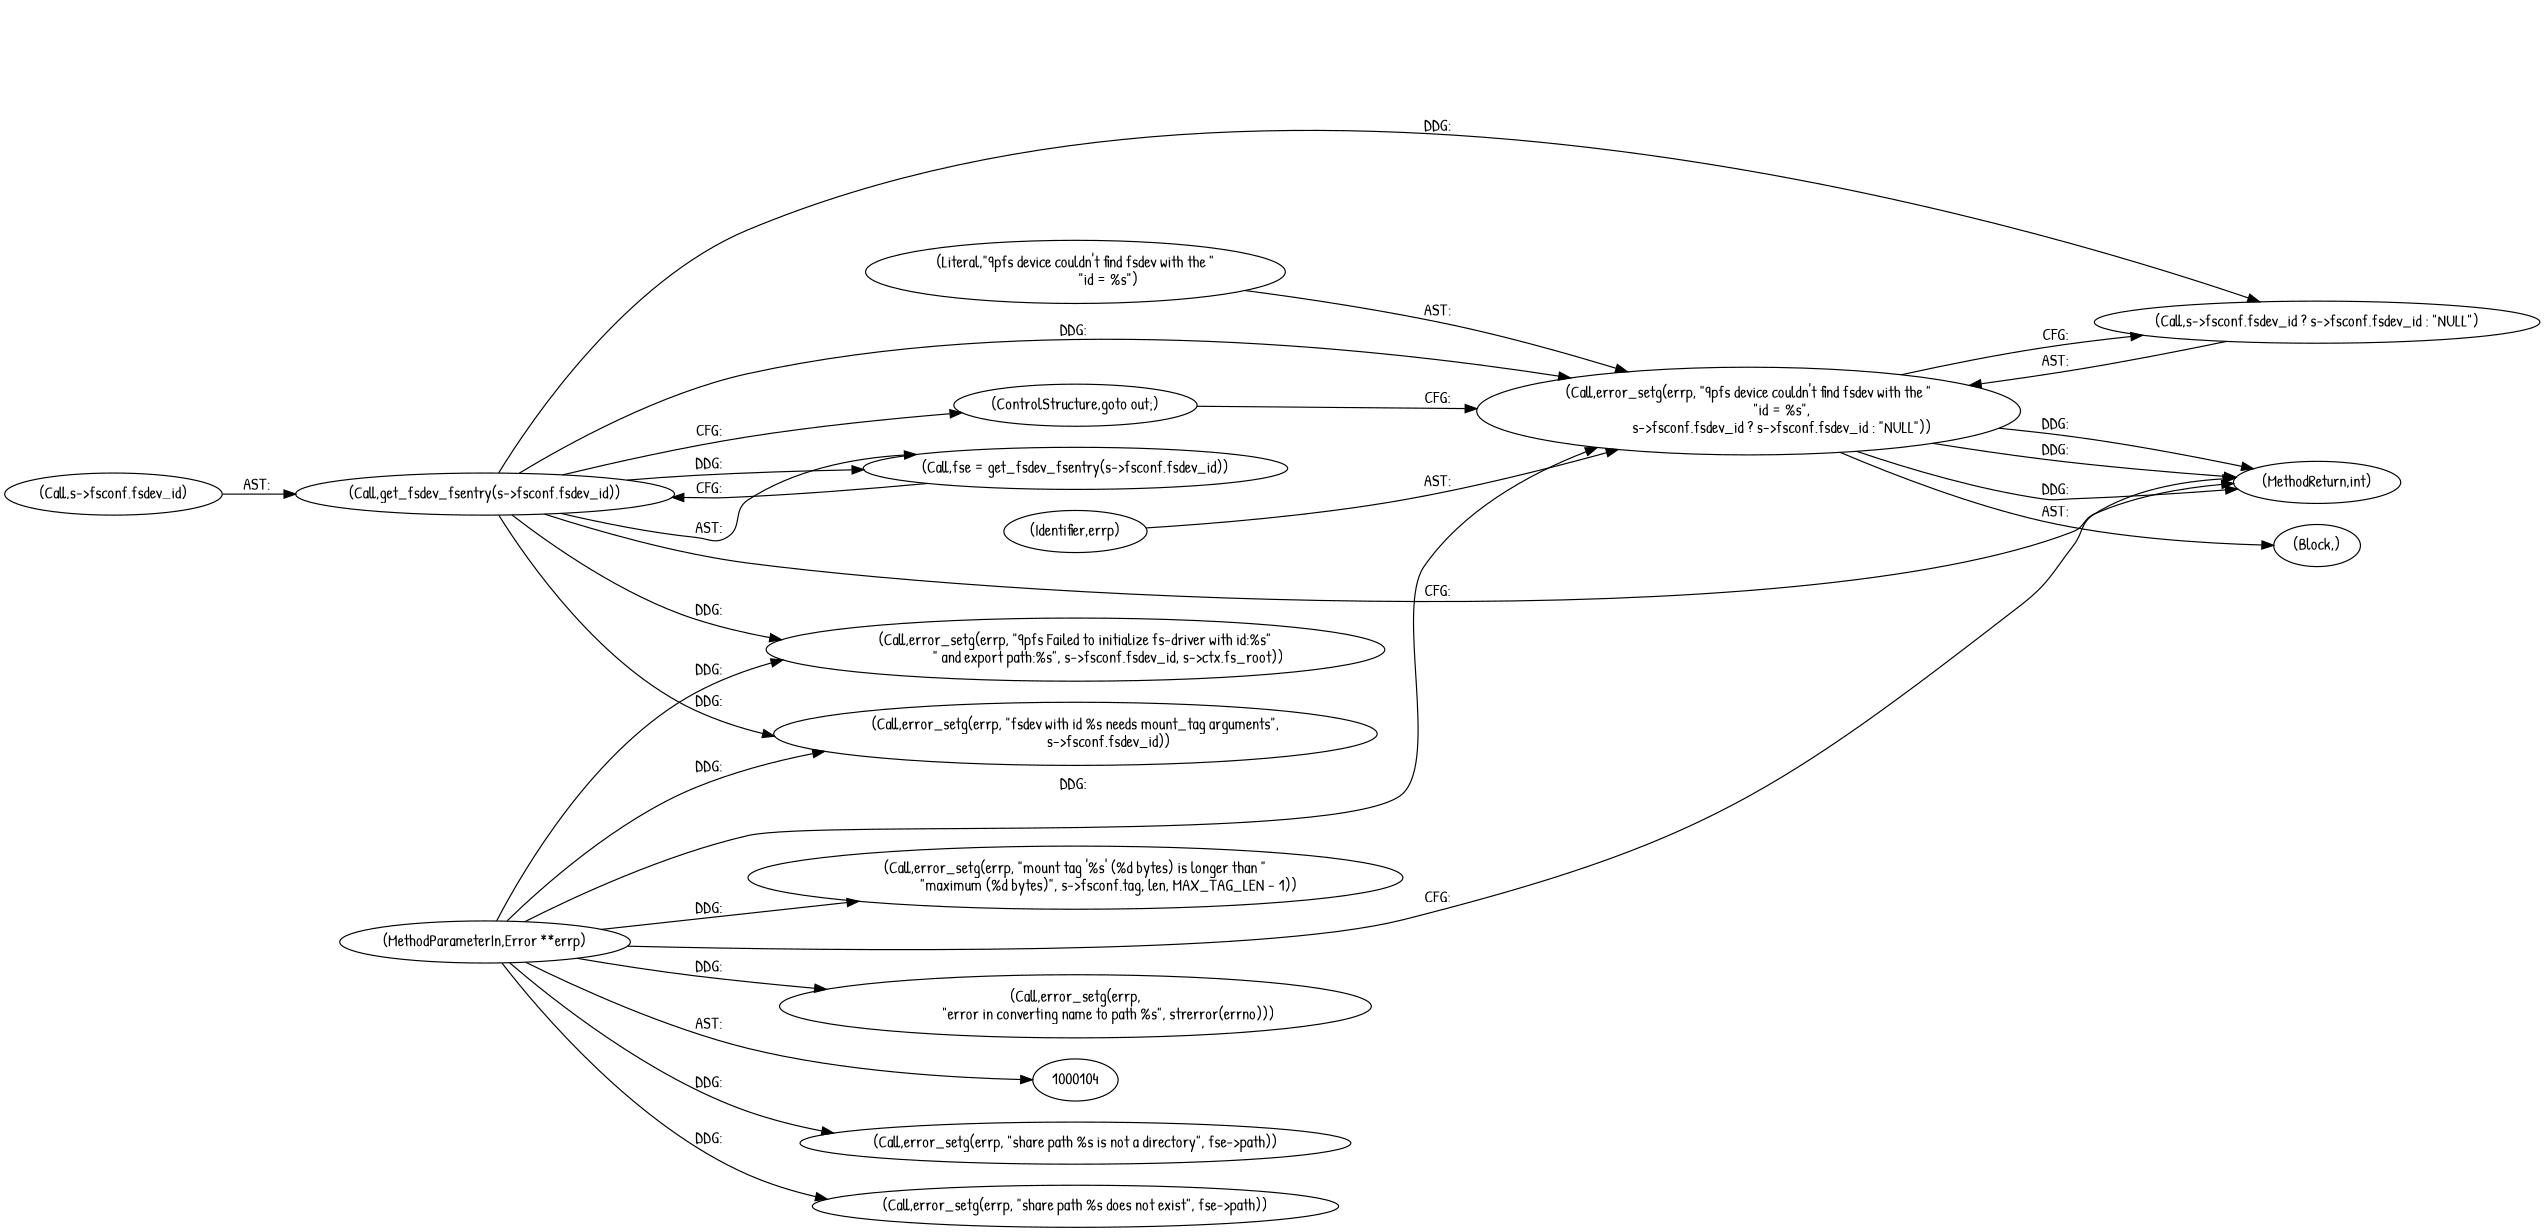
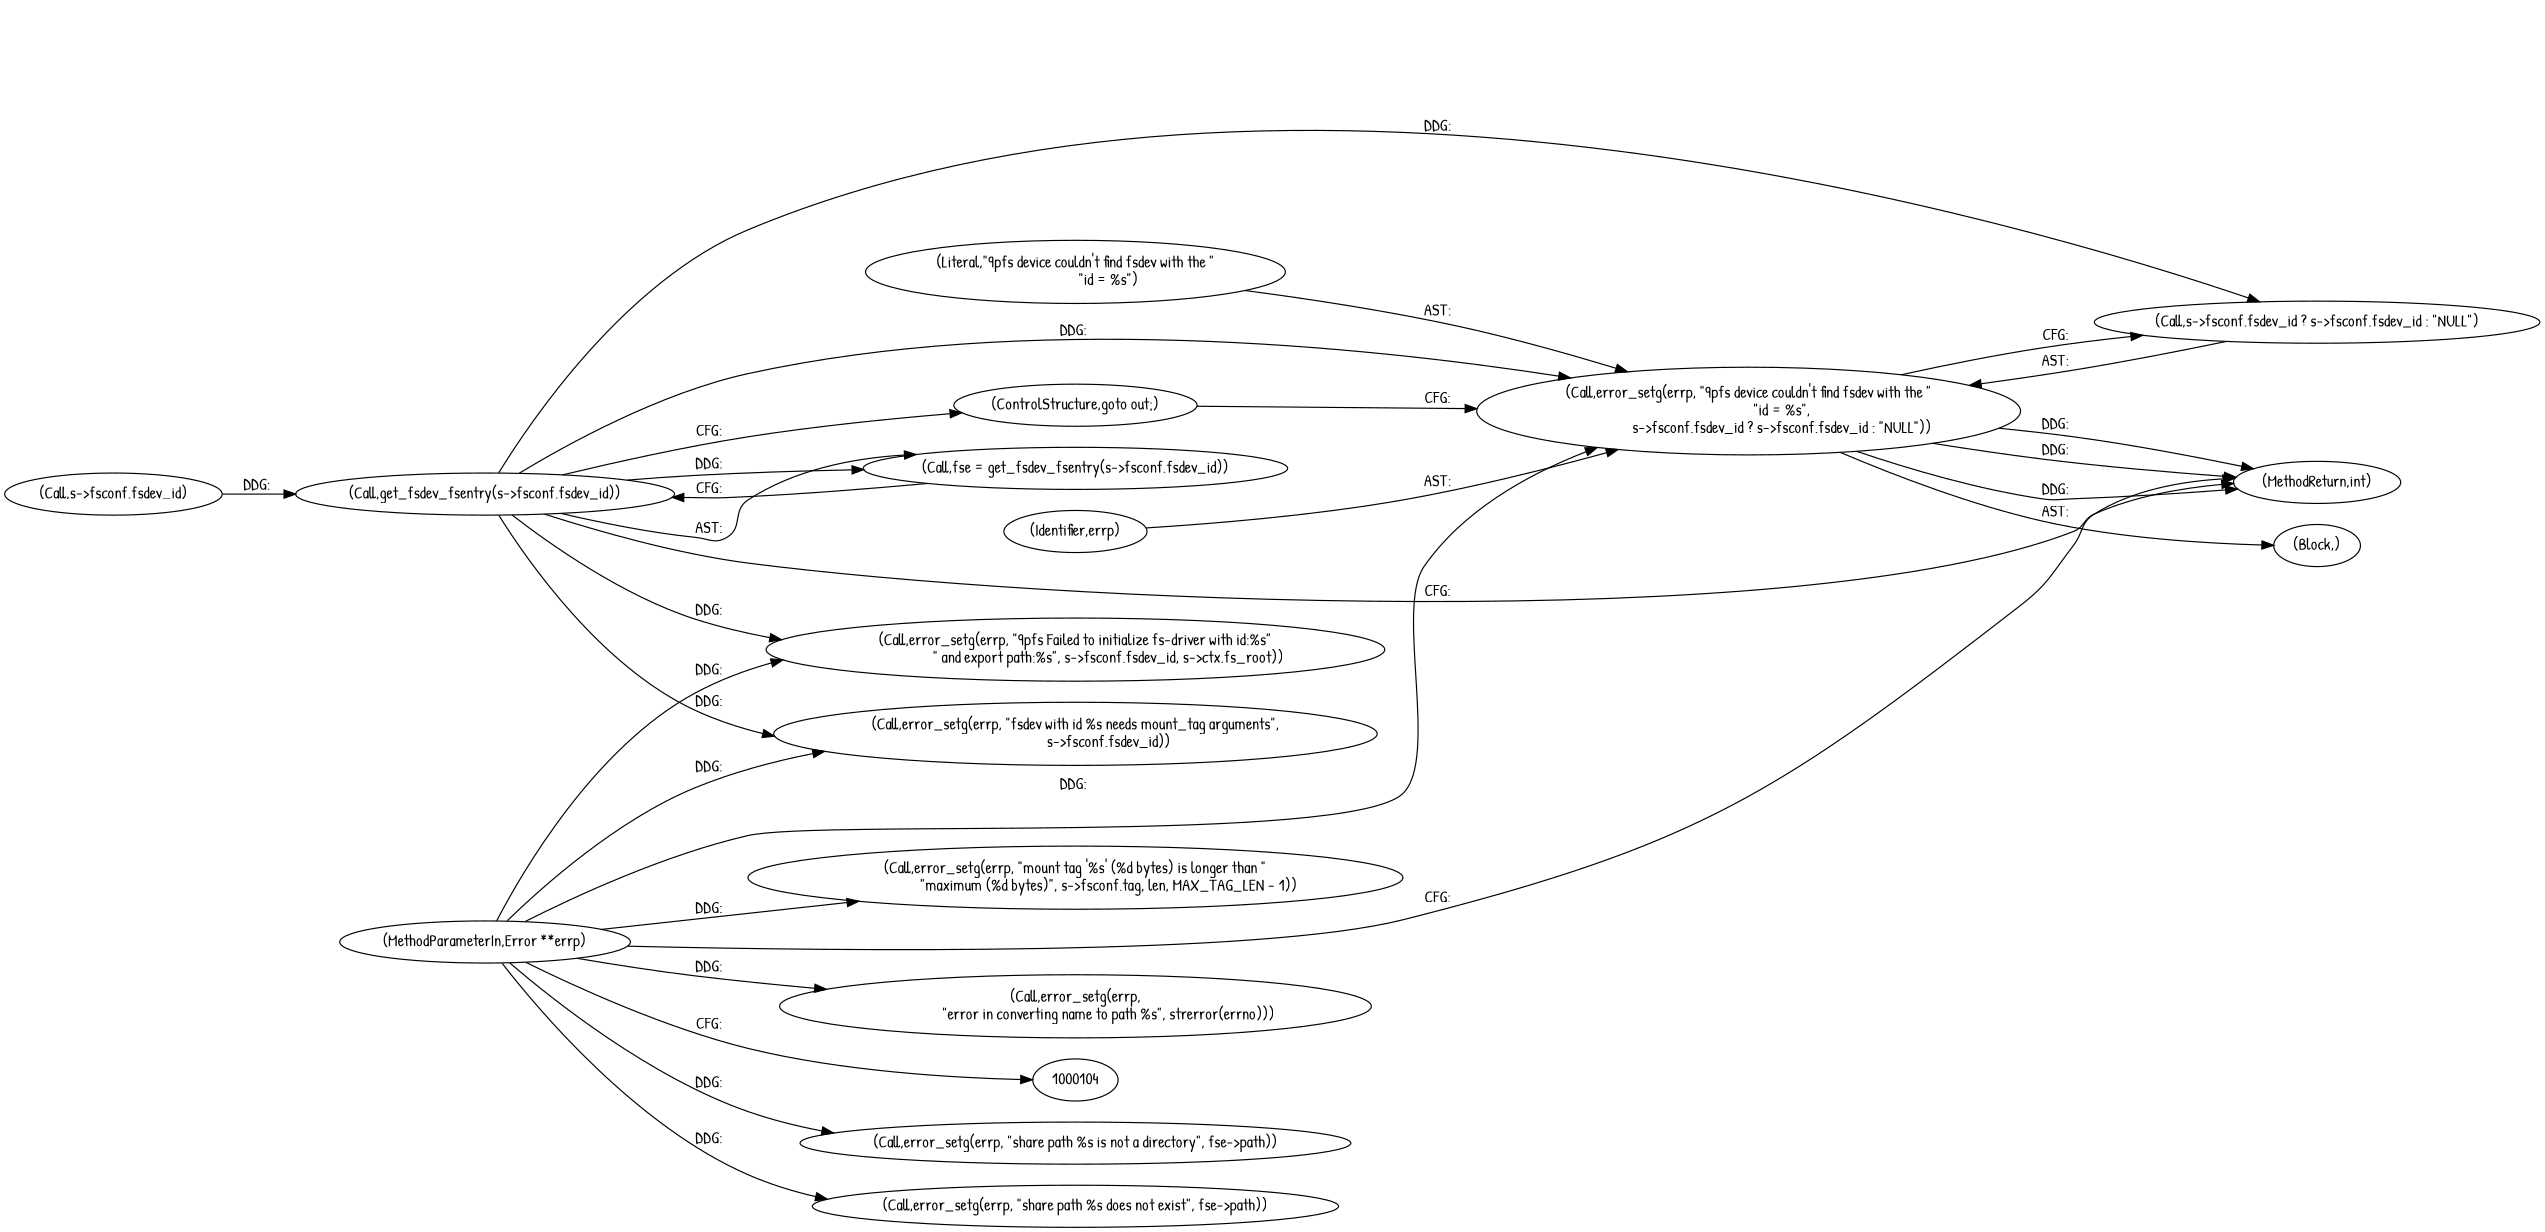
edge "(Call,s->fsconf.fsdev_id)" -> "(Call,get_fsdev_fsentry(s->fsconf.fsdev_id))": label "AST: " -> "DDG: "
edge "(MethodParameterIn,Error **errp)" -> "1000104": label "AST: " -> "CFG: "
